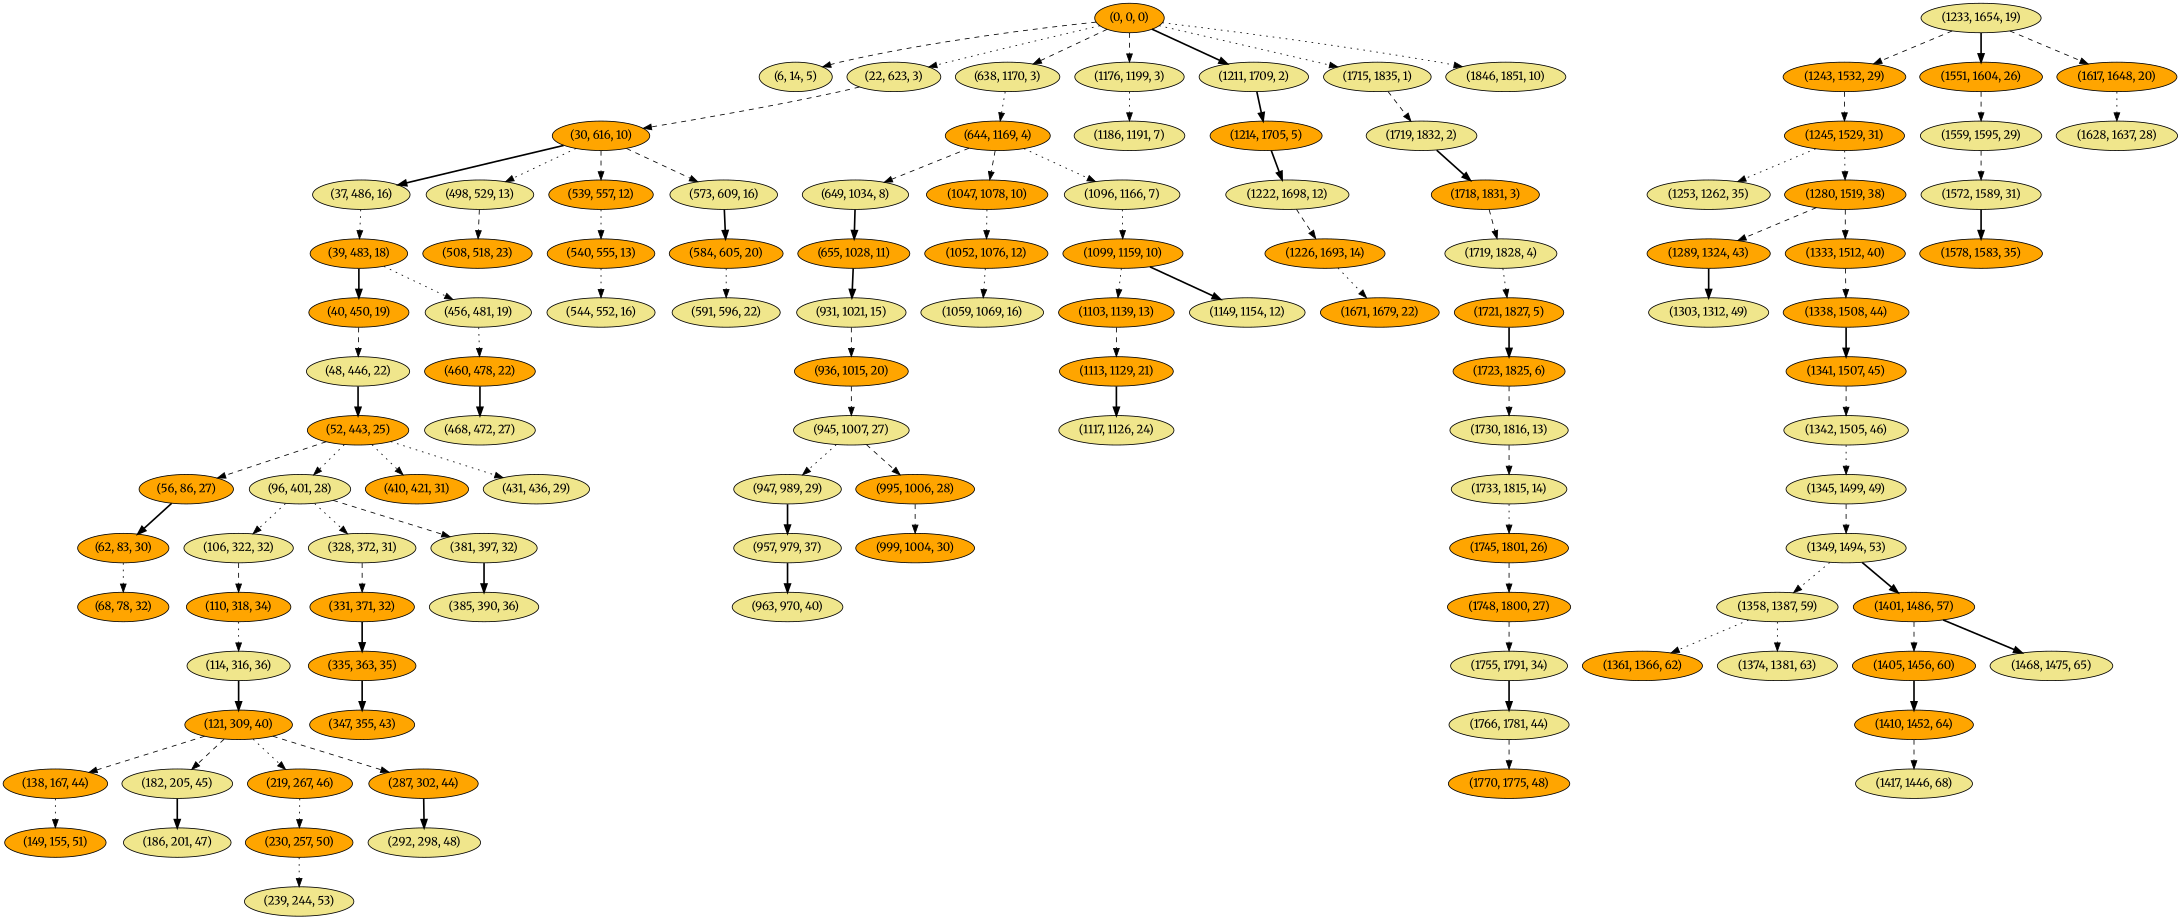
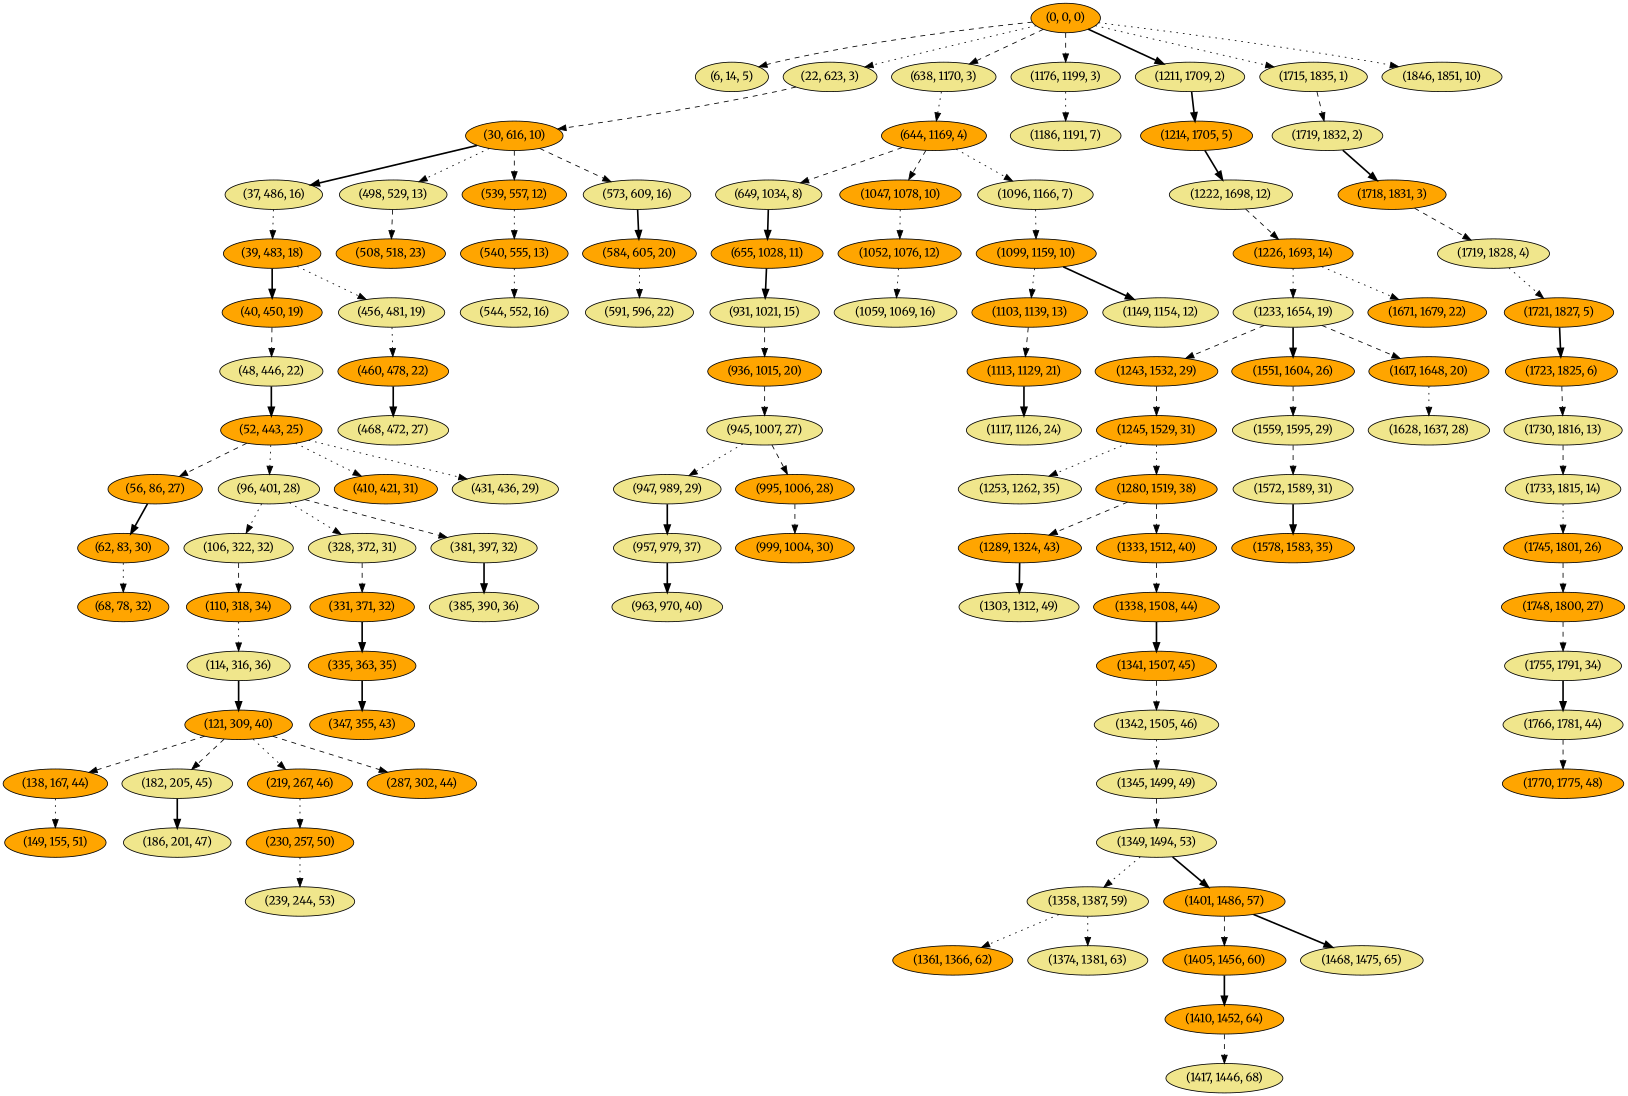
edge "(1226, 1693, 14)" -> "(1233, 1654, 19)": added
node "(292, 298, 48)": removed
